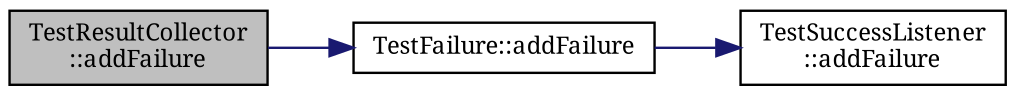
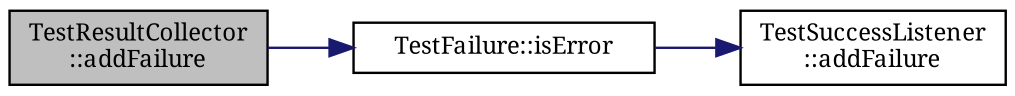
node "TestFailure::addFailure": label "TestFailure::addFailure" -> "TestFailure::isError"
